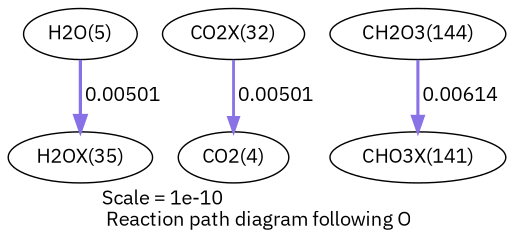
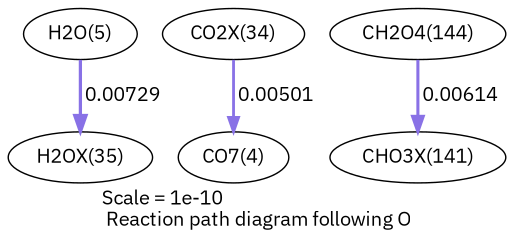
node "CO2X(32)": label "CO2X(32)" -> "CO2X(34)"
node "CH2O3(144)": label "CH2O3(144)" -> "CH2O4(144)"
edge "H2O(5)" -> "H2OX(35)": label " 0.00501" -> " 0.00729"
node "CO2(4)": label "CO2(4)" -> "CO7(4)"
